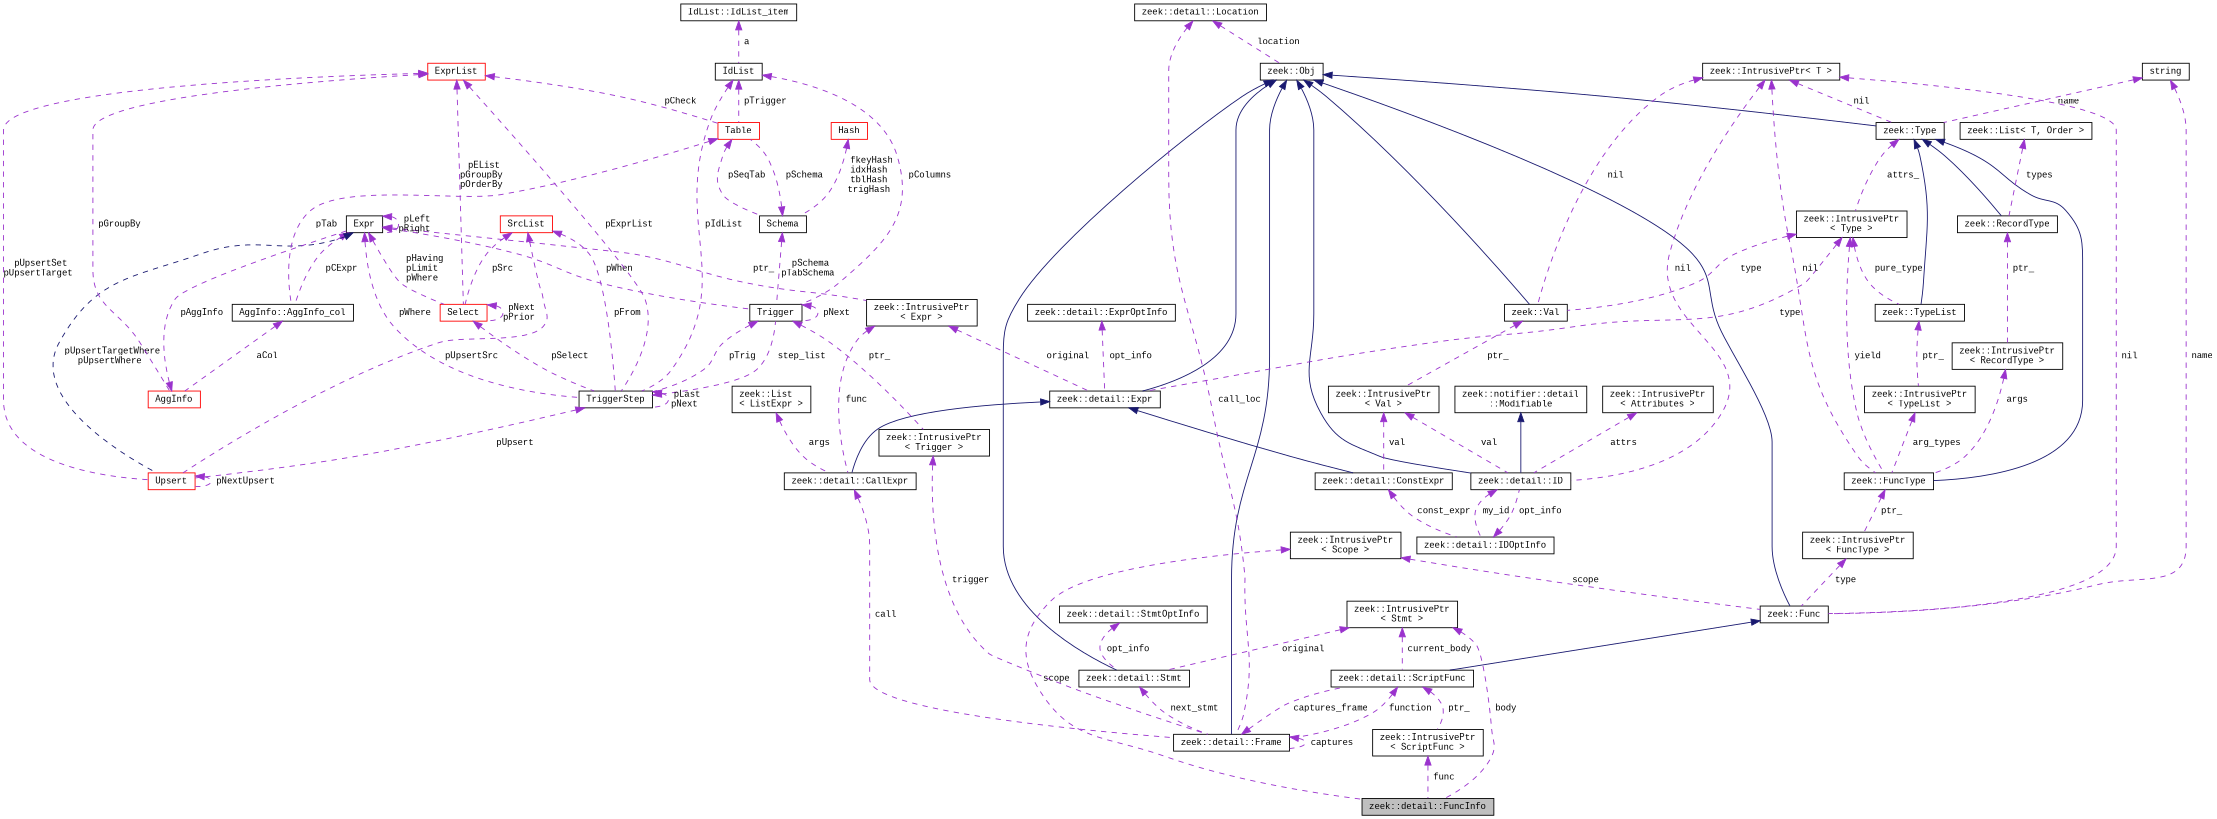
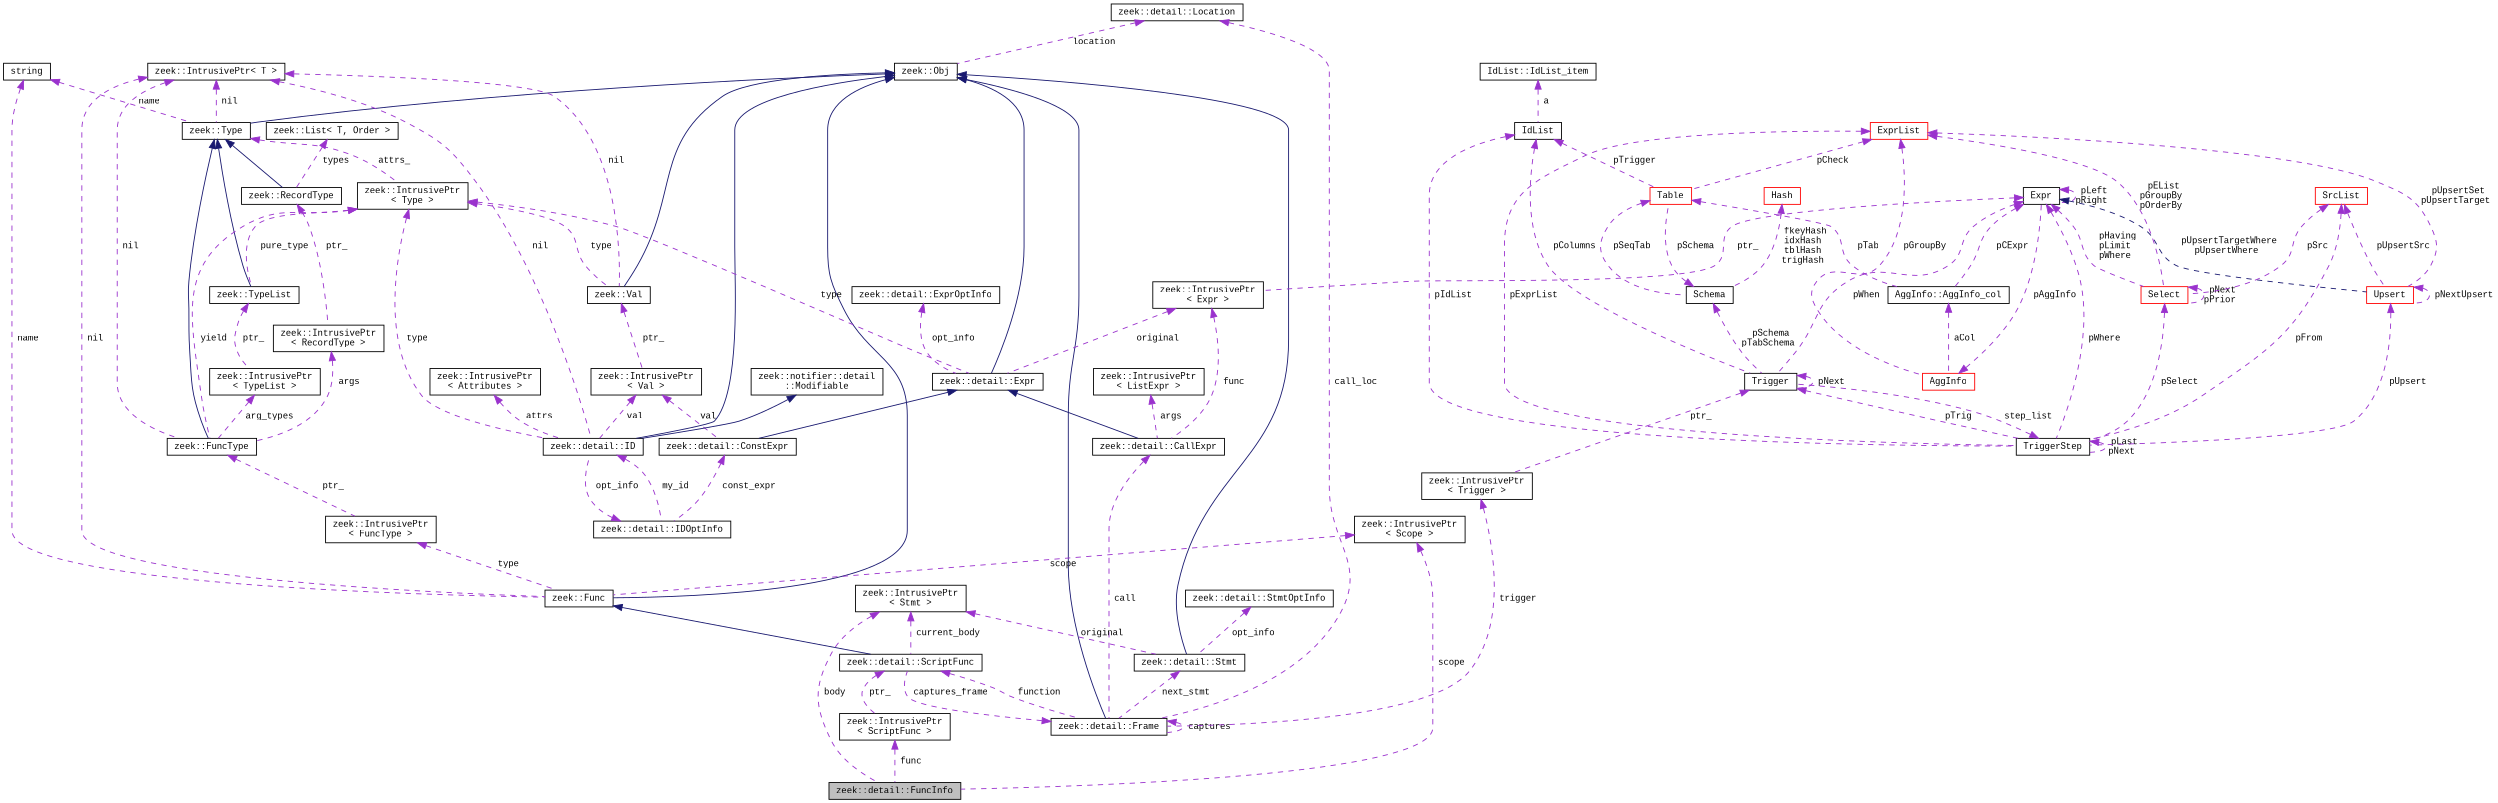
edge "zeek::detail::ID" -> "zeek::IntrusivePtr < Type >": added, label "type"
node "zeek::List < ListExpr >": label "zeek::List < ListExpr >" -> "zeek::IntrusivePtr < ListExpr >"
edge "Upsert" -> "TriggerStep": reversed
